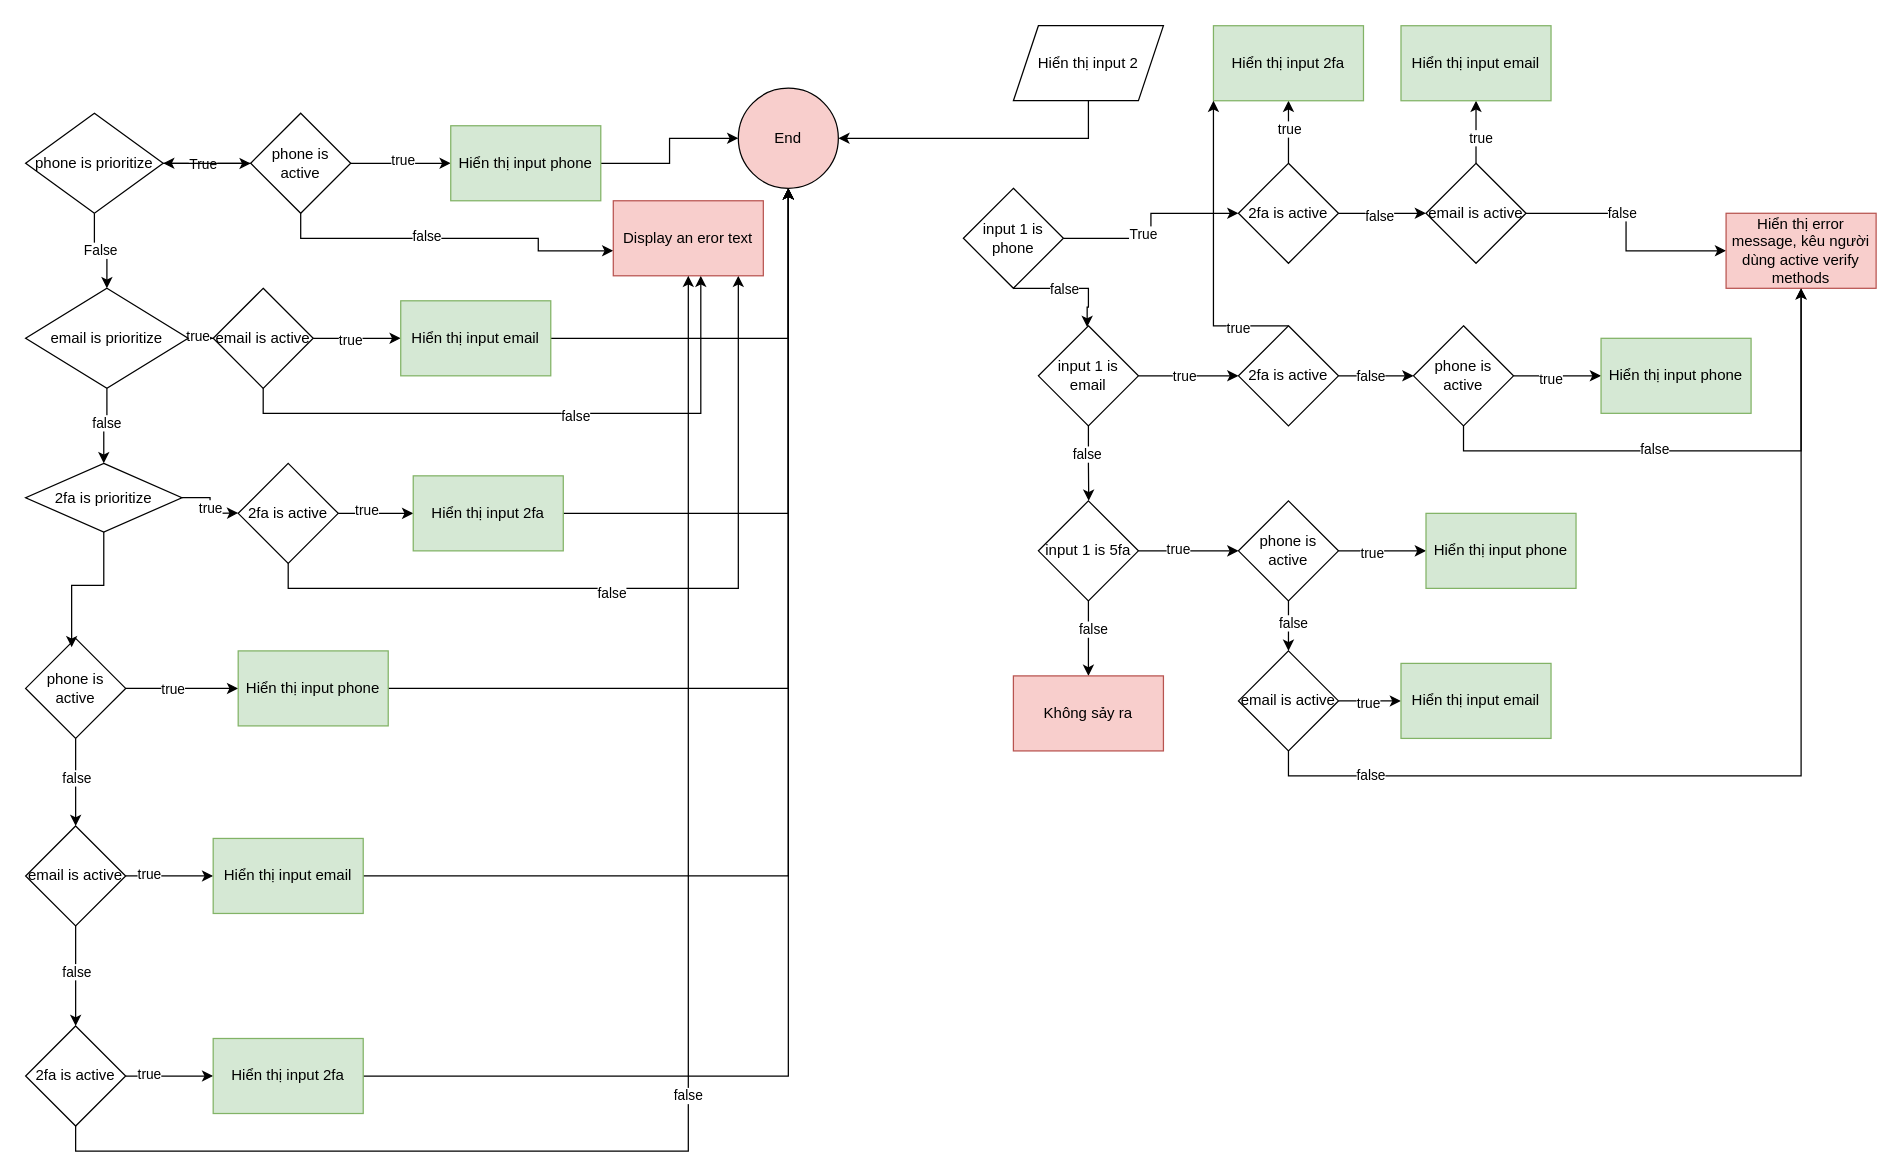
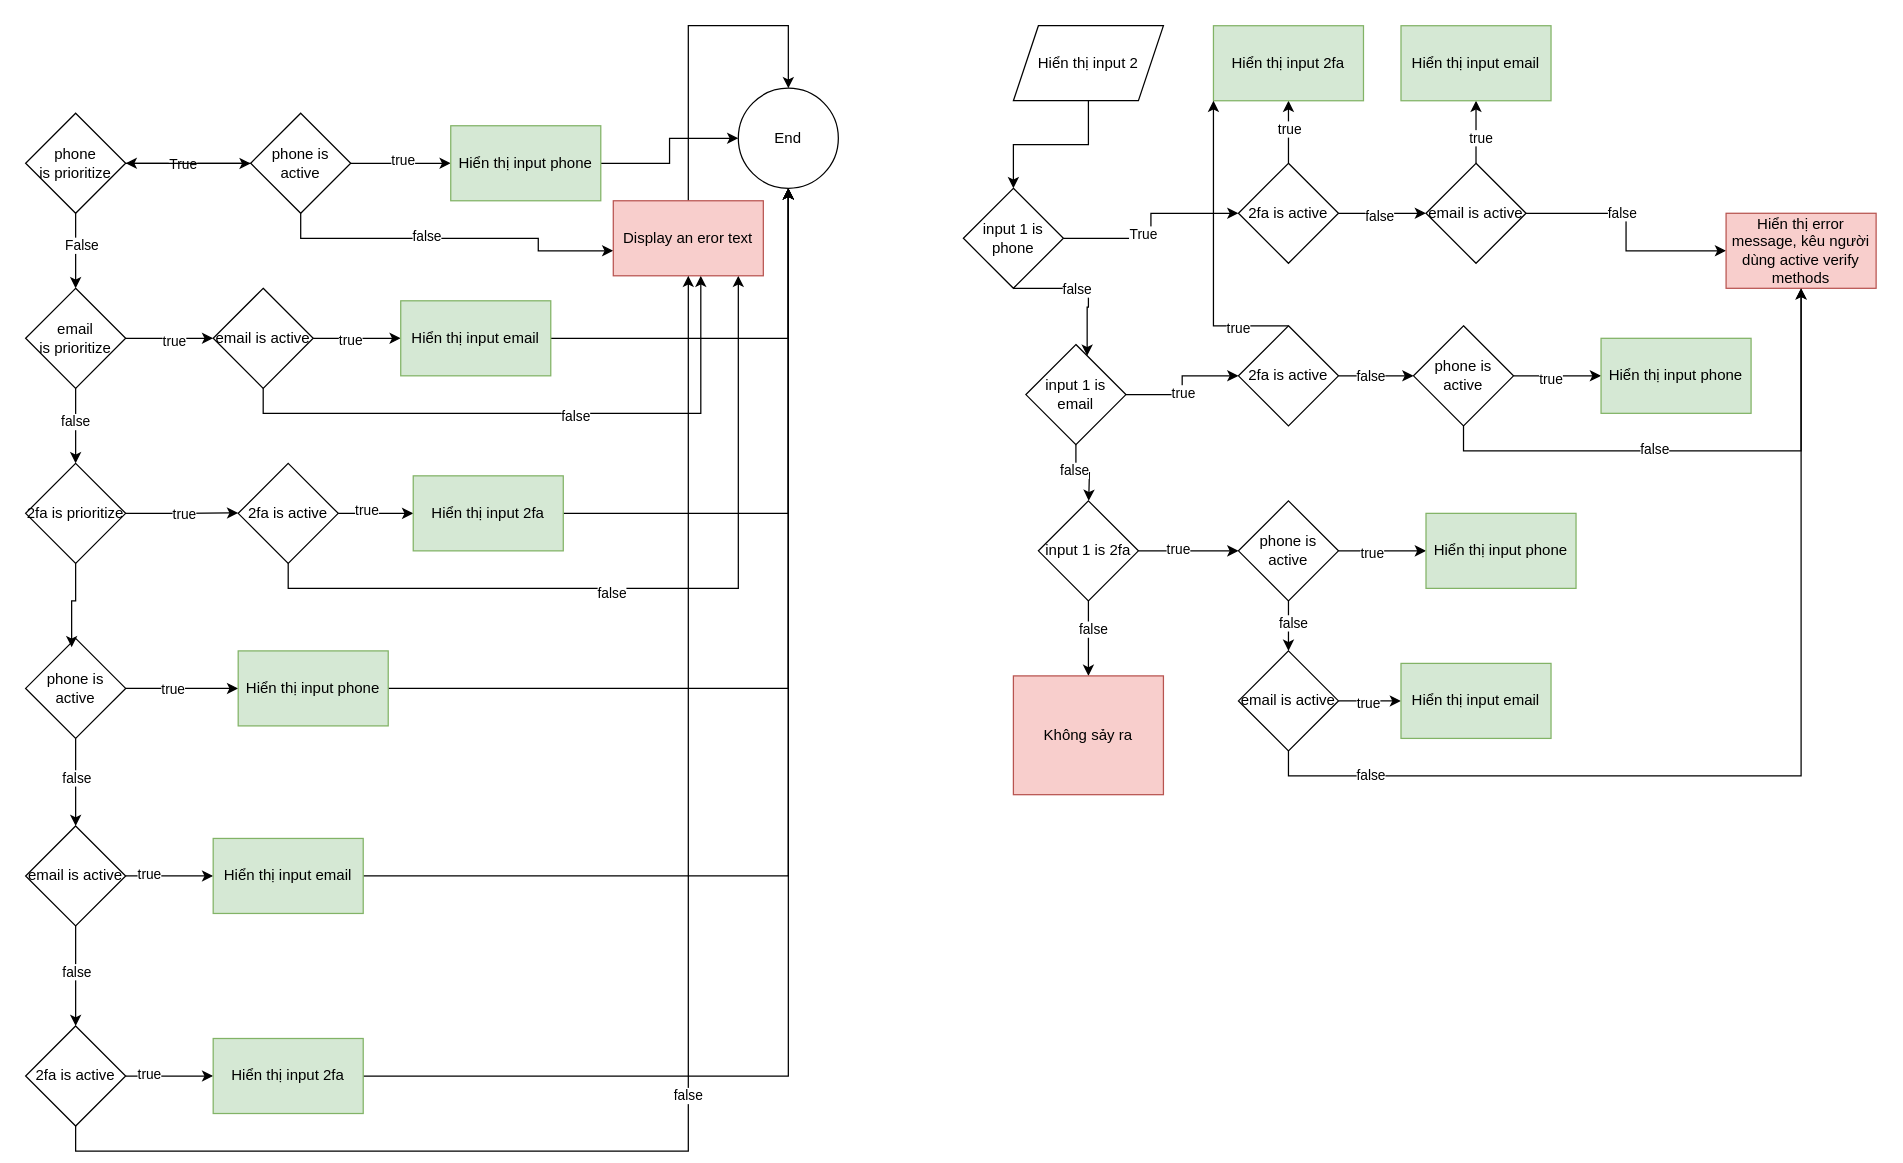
edge "Display an eror text" -> "End": added
node "End": fillcolor #f8cecc -> #ffffff
edge "Hiển thị input 2" -> "End": now "Hiển thị input 2" -> "input 1 is phone"
node "phone is prioritize": size 138x100 -> 100x100
node "email is prioritize": size 163x100 -> 100x100
node "input 1 is email": moved (1088, 376) -> (1076, 394)
node "2fa is prioritize": size 156x69 -> 100x100
node "input 1 is 5fa": label "input 1 is 5fa" -> "input 1 is 2fa"
node "Không sảy ra": size 150x75 -> 150x119
